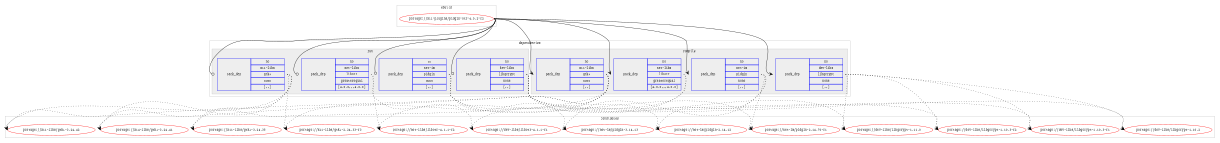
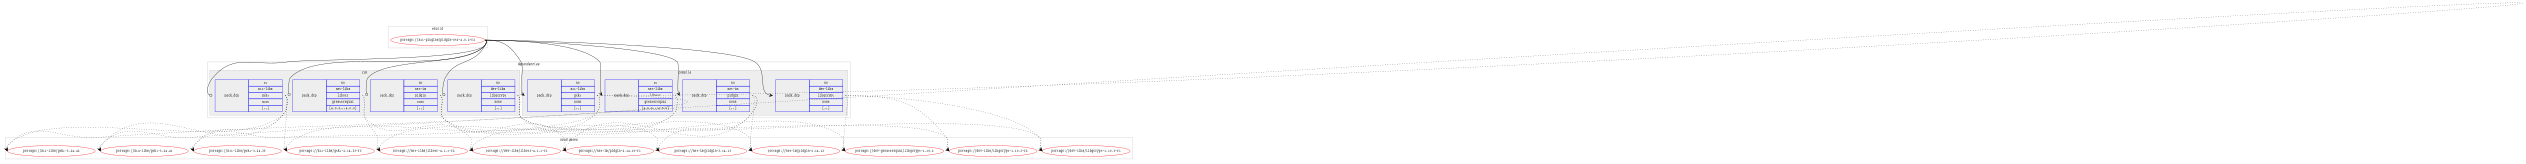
node "portage://x11-libs/gtk+-2.24.33-r3": label "portage://x11-libs/gtk+-2.24.33-r3" -> "portage://x11-libs/gtk+-2.14.33-r3"
node "portage://net-im/pidgin-2.14.70-r1": label "portage://net-im/pidgin-2.14.70-r1" -> "portage://net-im/pidgin-2.14.10-r1"
node "portage://dev-libs/libgcrypt-1.11.0": removed
node "portage://dev-libs/libgcrypt-1.10.2": label "portage://dev-libs/libgcrypt-1.10.2" -> "portage://dev-greaterequal/libgcrypt-1.10.2"
